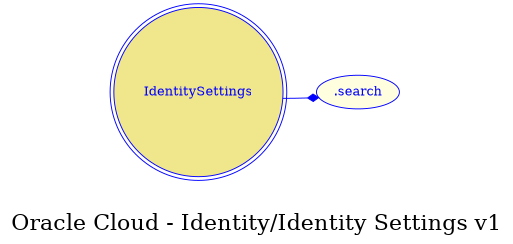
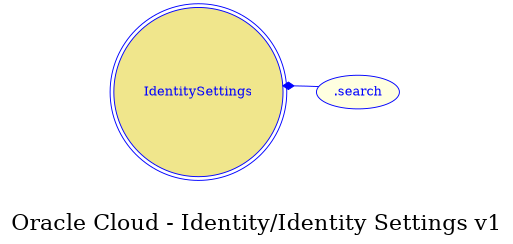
edge "IdentitySettings" -> ".search": reversed
